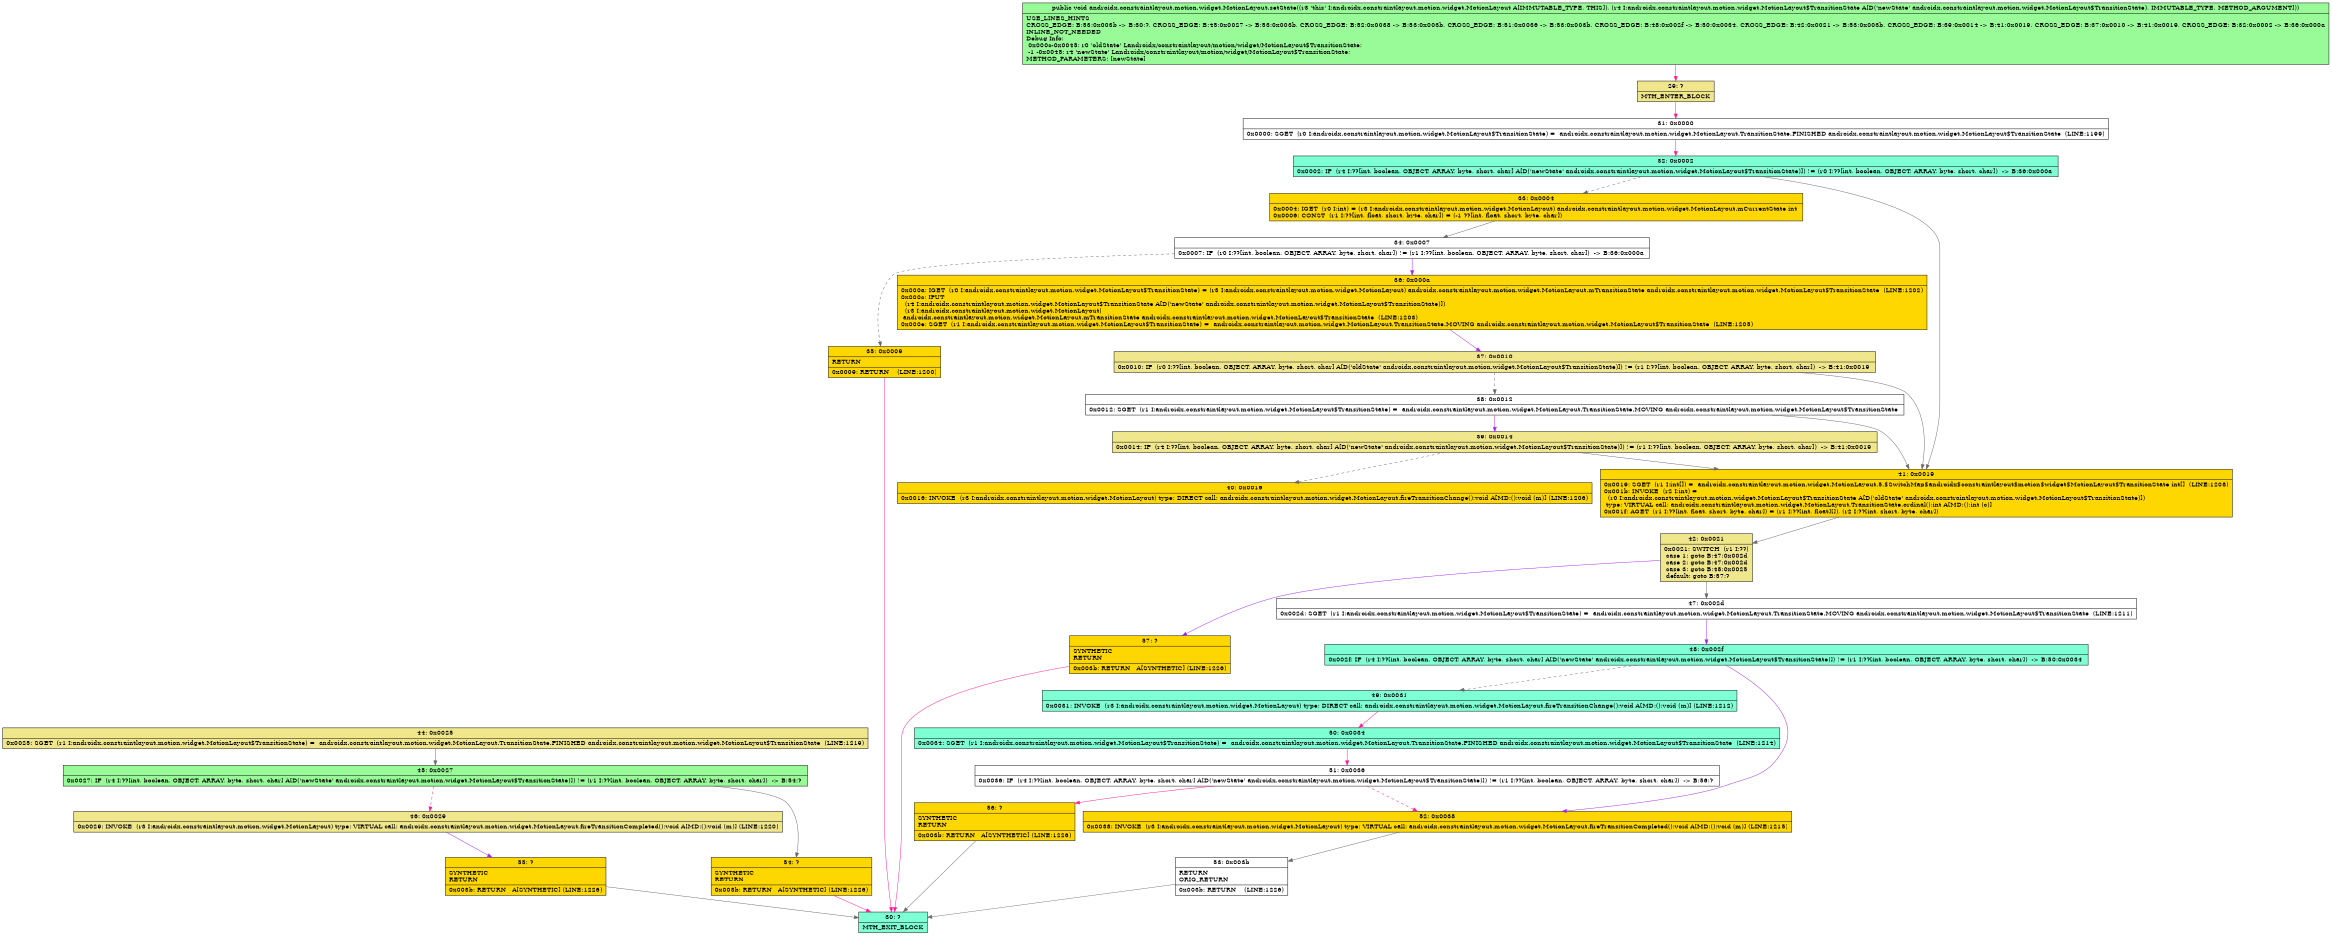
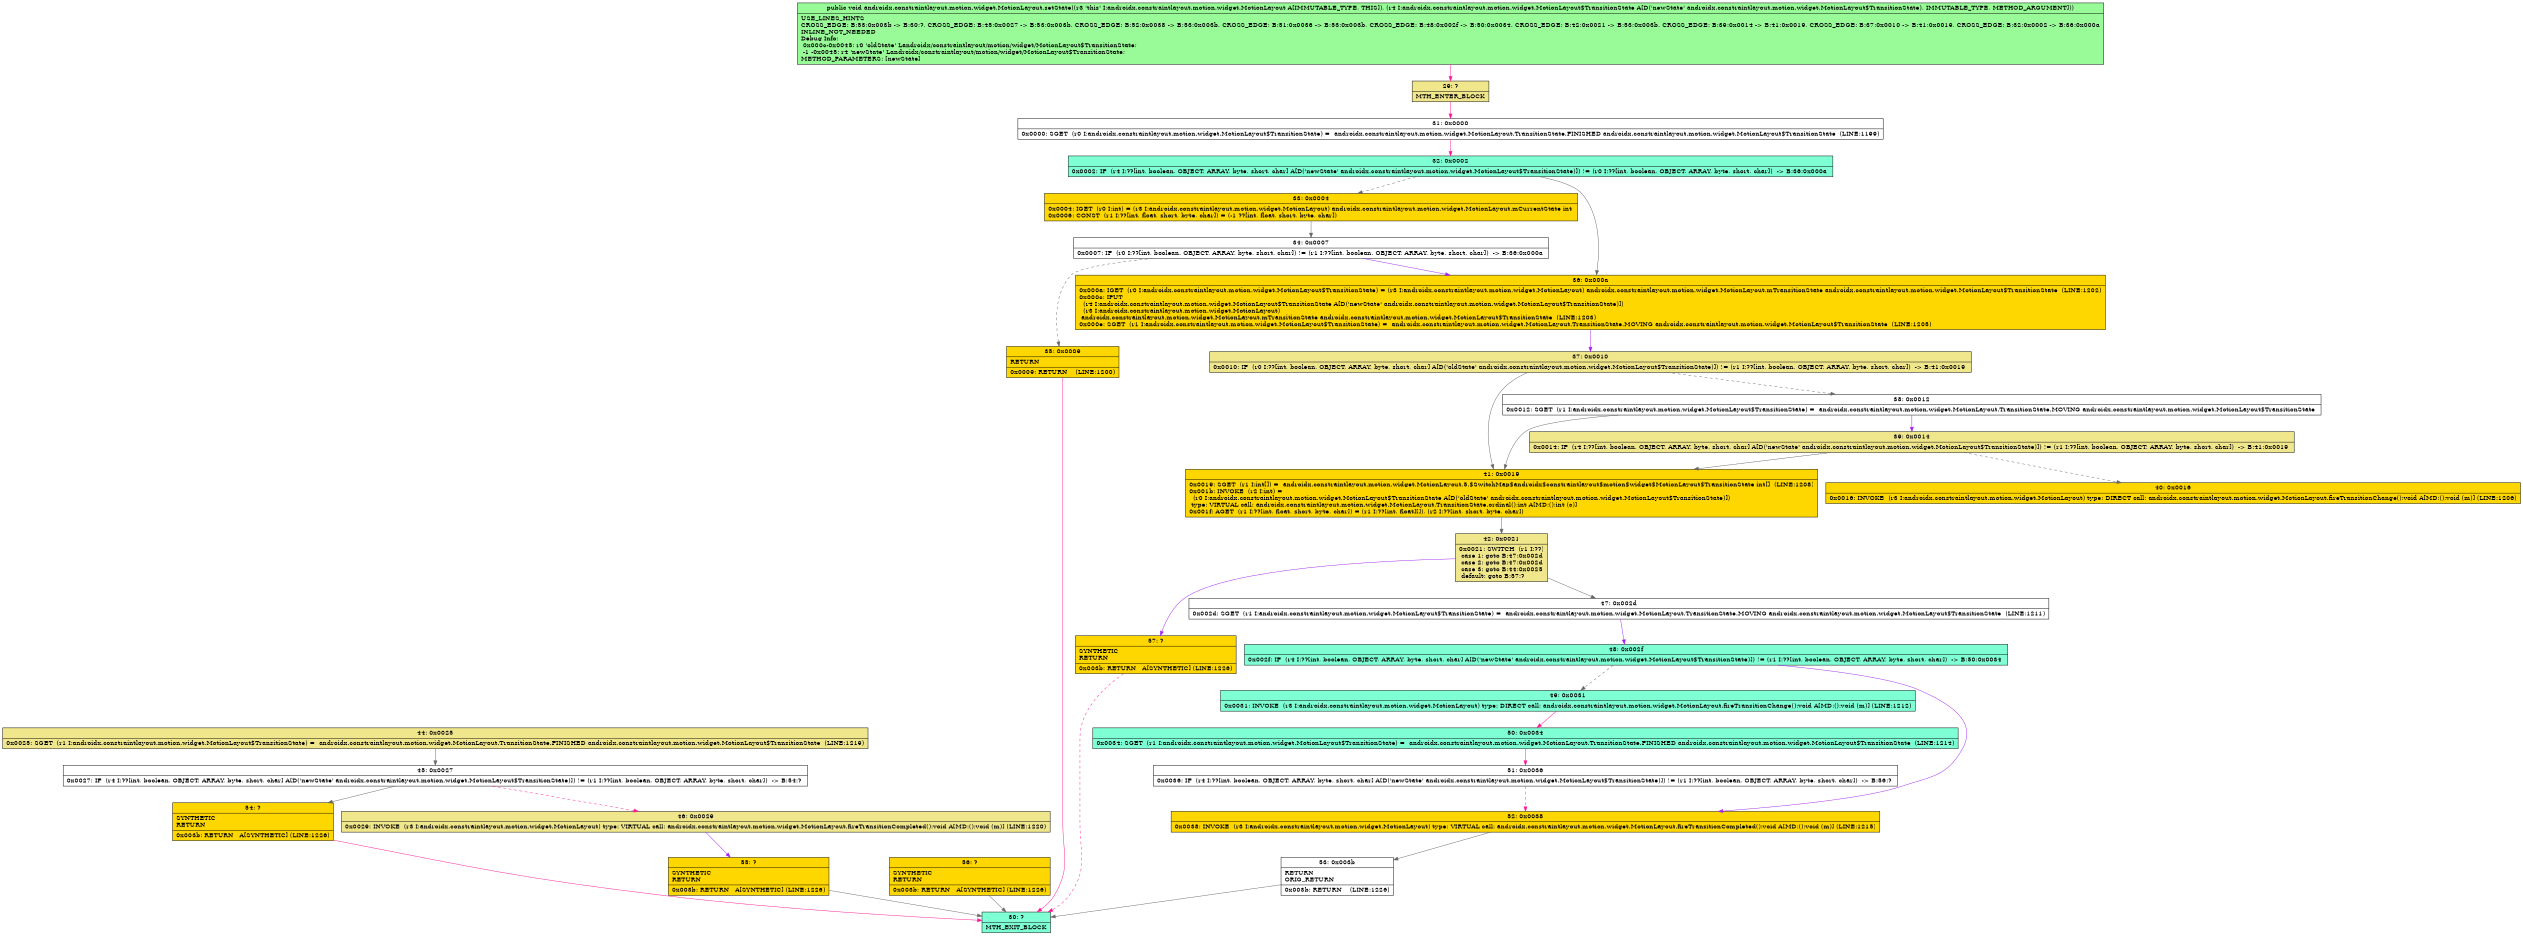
edge "32: 0x0002" -> "41: 0x0019": now "32: 0x0002" -> "36: 0x000a"
node "42: 0x0021": text "case 3: goto B:48:0x0025" -> "case 3: goto B:44:0x0025"
edge "57: ?" -> "30: ?": style solid -> dashed
node "45: 0x0027": fillcolor palegreen -> white
edge "51: 0x0036" -> "56: ?": removed
